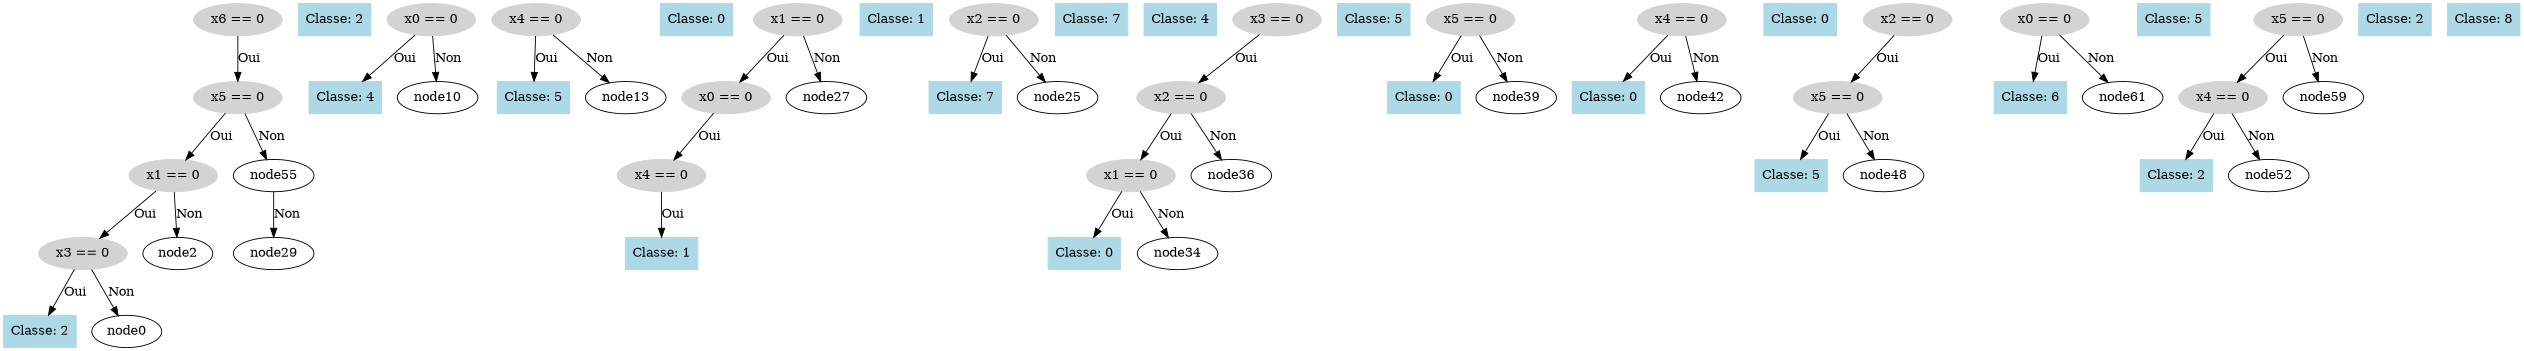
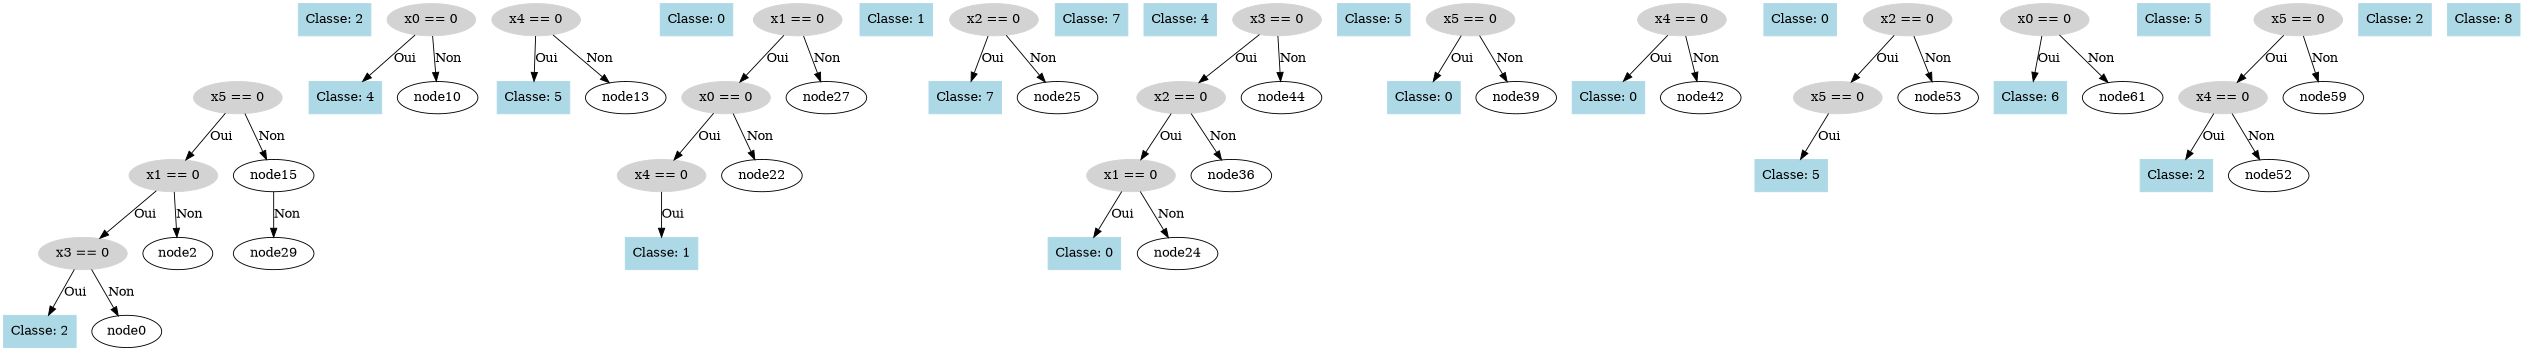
node "x6 == 0": removed
node "node44": added
node "node53": added
node "node55": label "node55" -> "node15"
node "node22": added
node "node48": removed
node "node34": label "node34" -> "node24"
